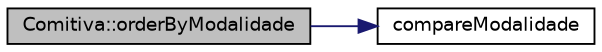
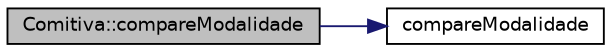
node "Comitiva::orderByModalidade": label "Comitiva::orderByModalidade" -> "Comitiva::compareModalidade"
